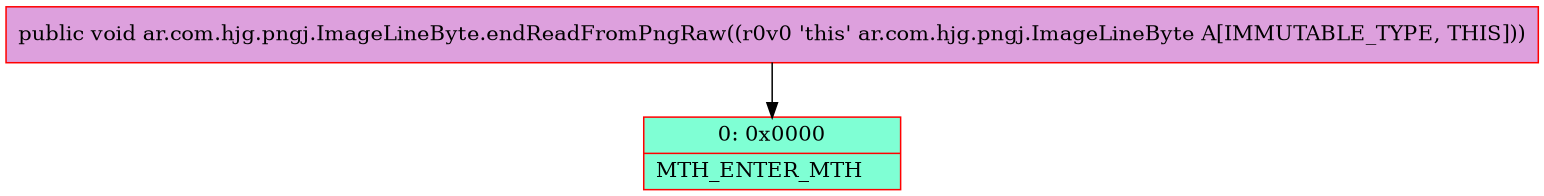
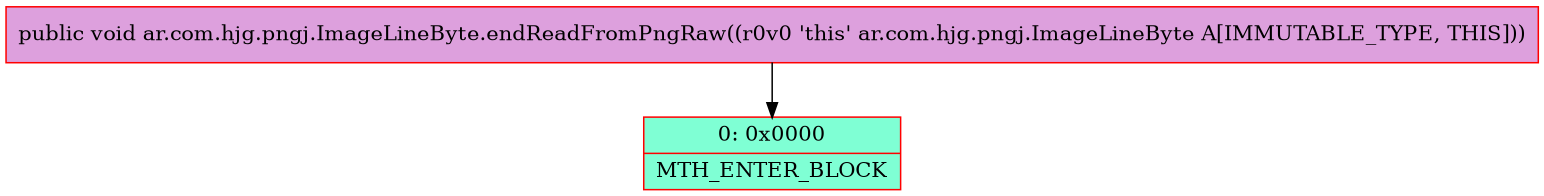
node "0: 0x0000": text "MTH_ENTER_MTH" -> "MTH_ENTER_BLOCK"
